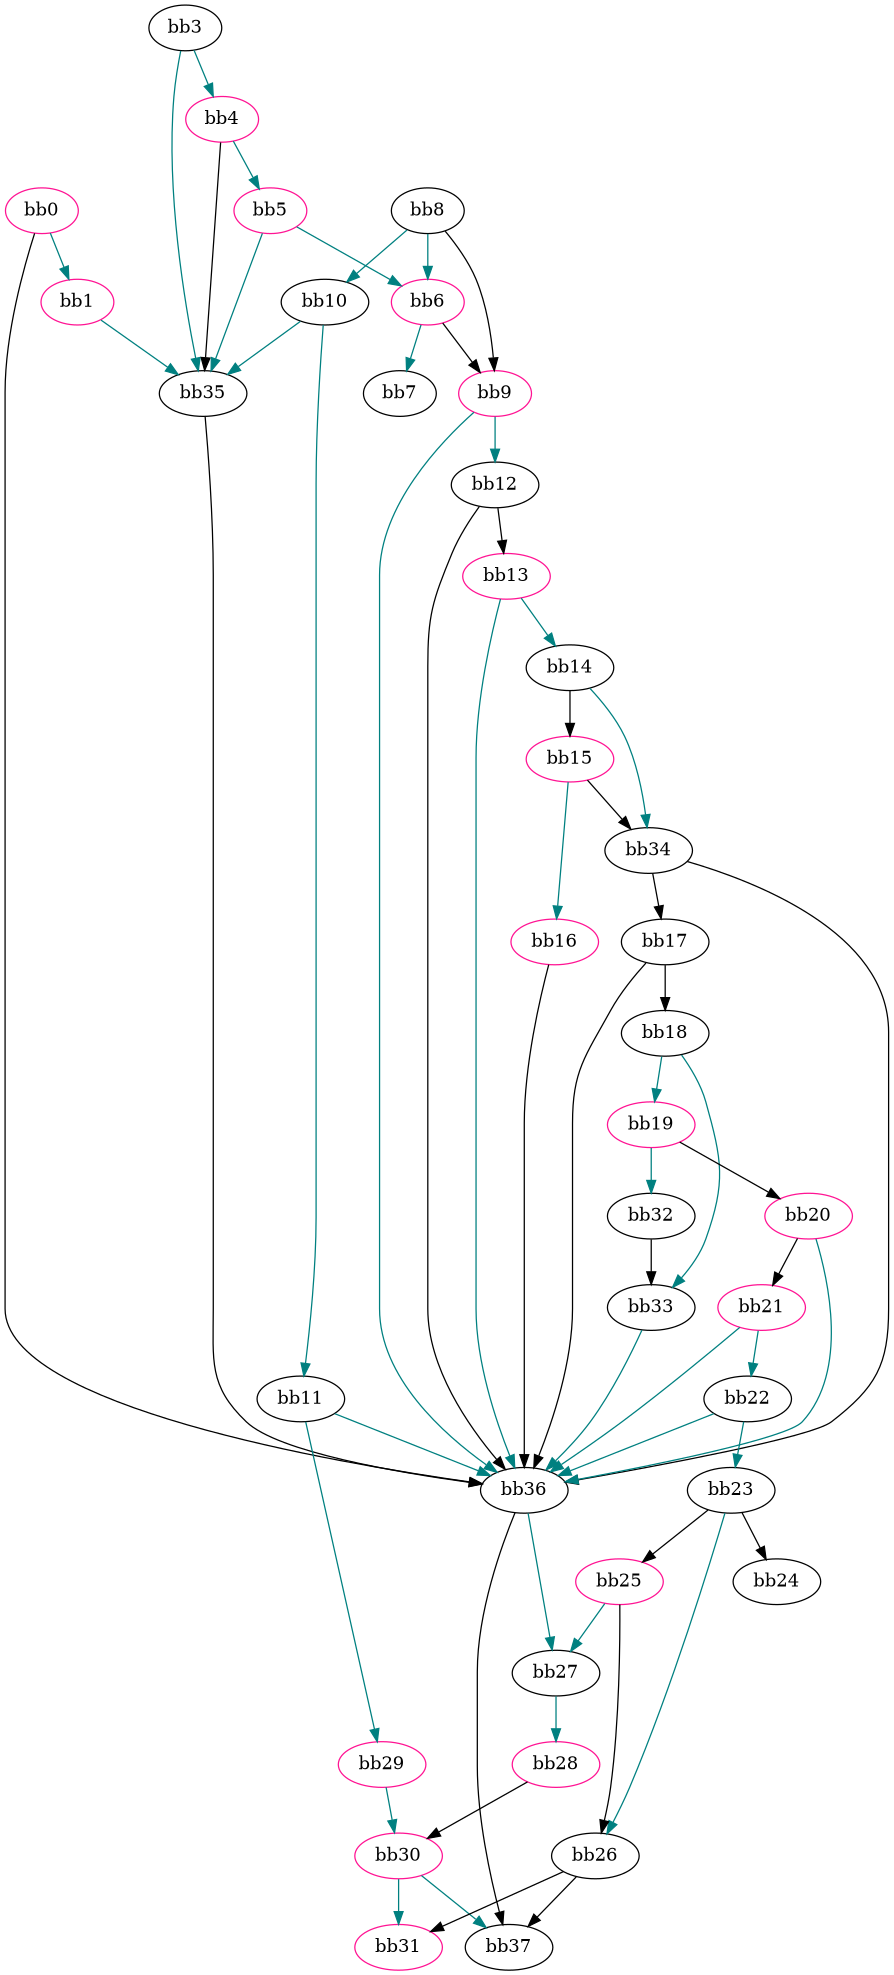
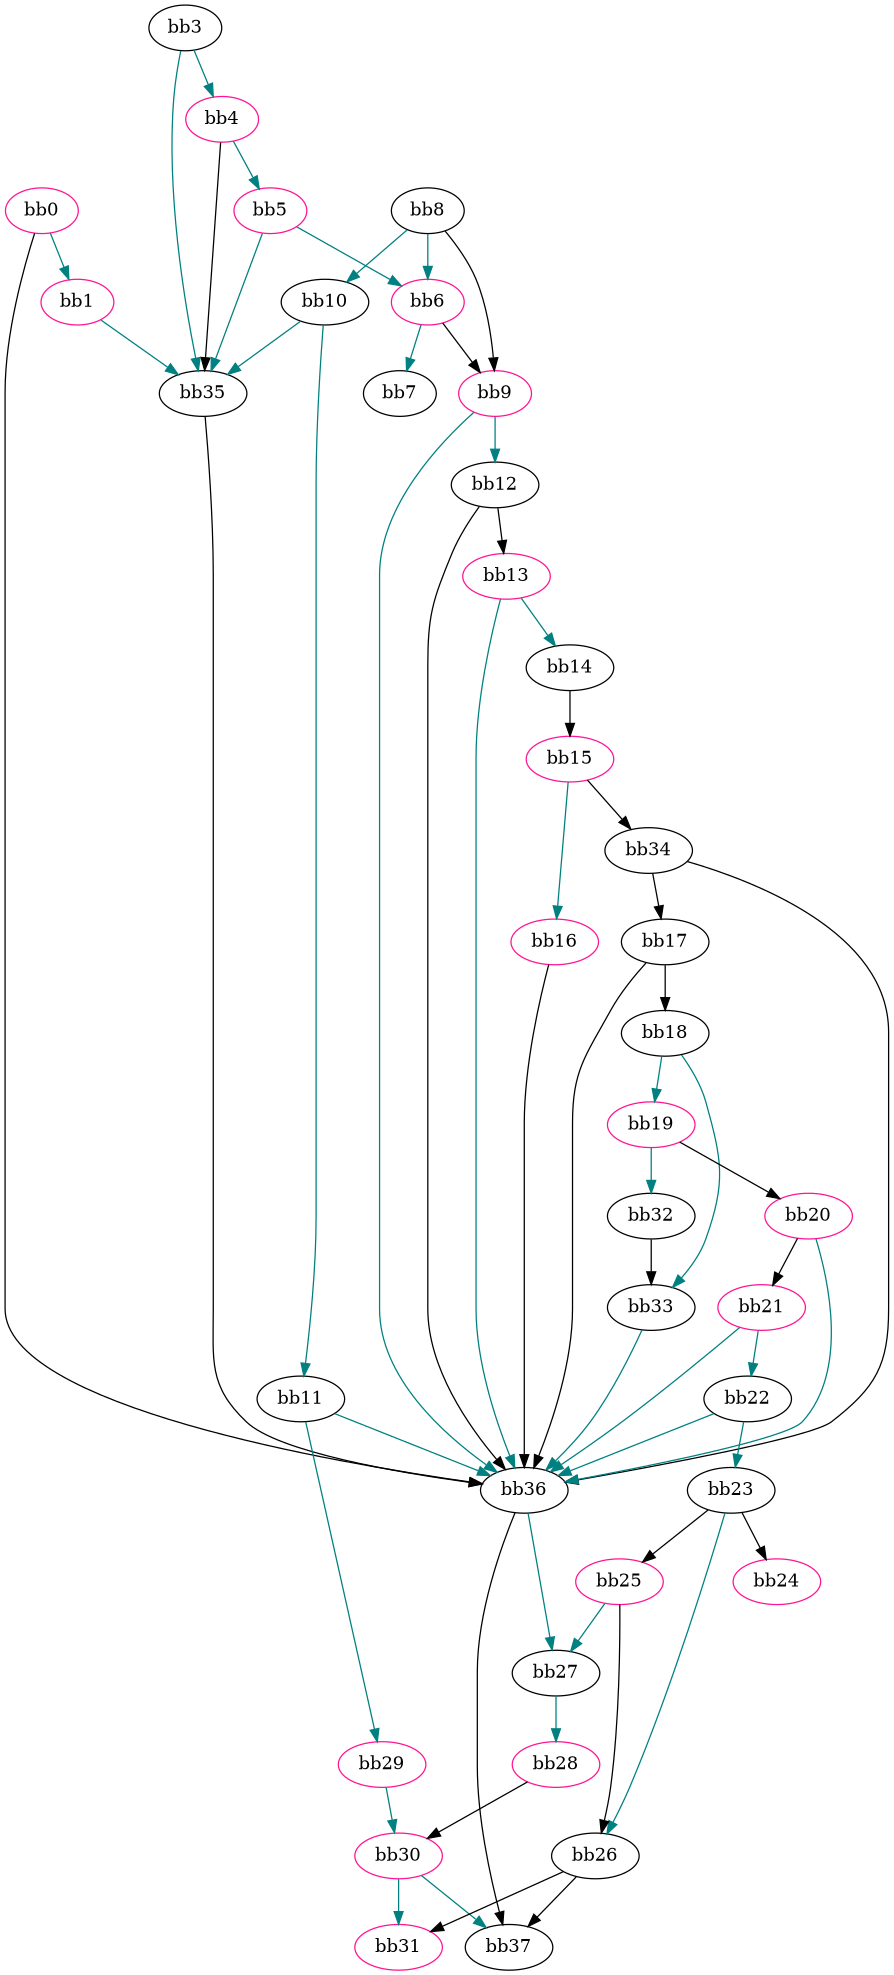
edge "bb14" -> "bb34": removed
node "bb24": color black -> deeppink
